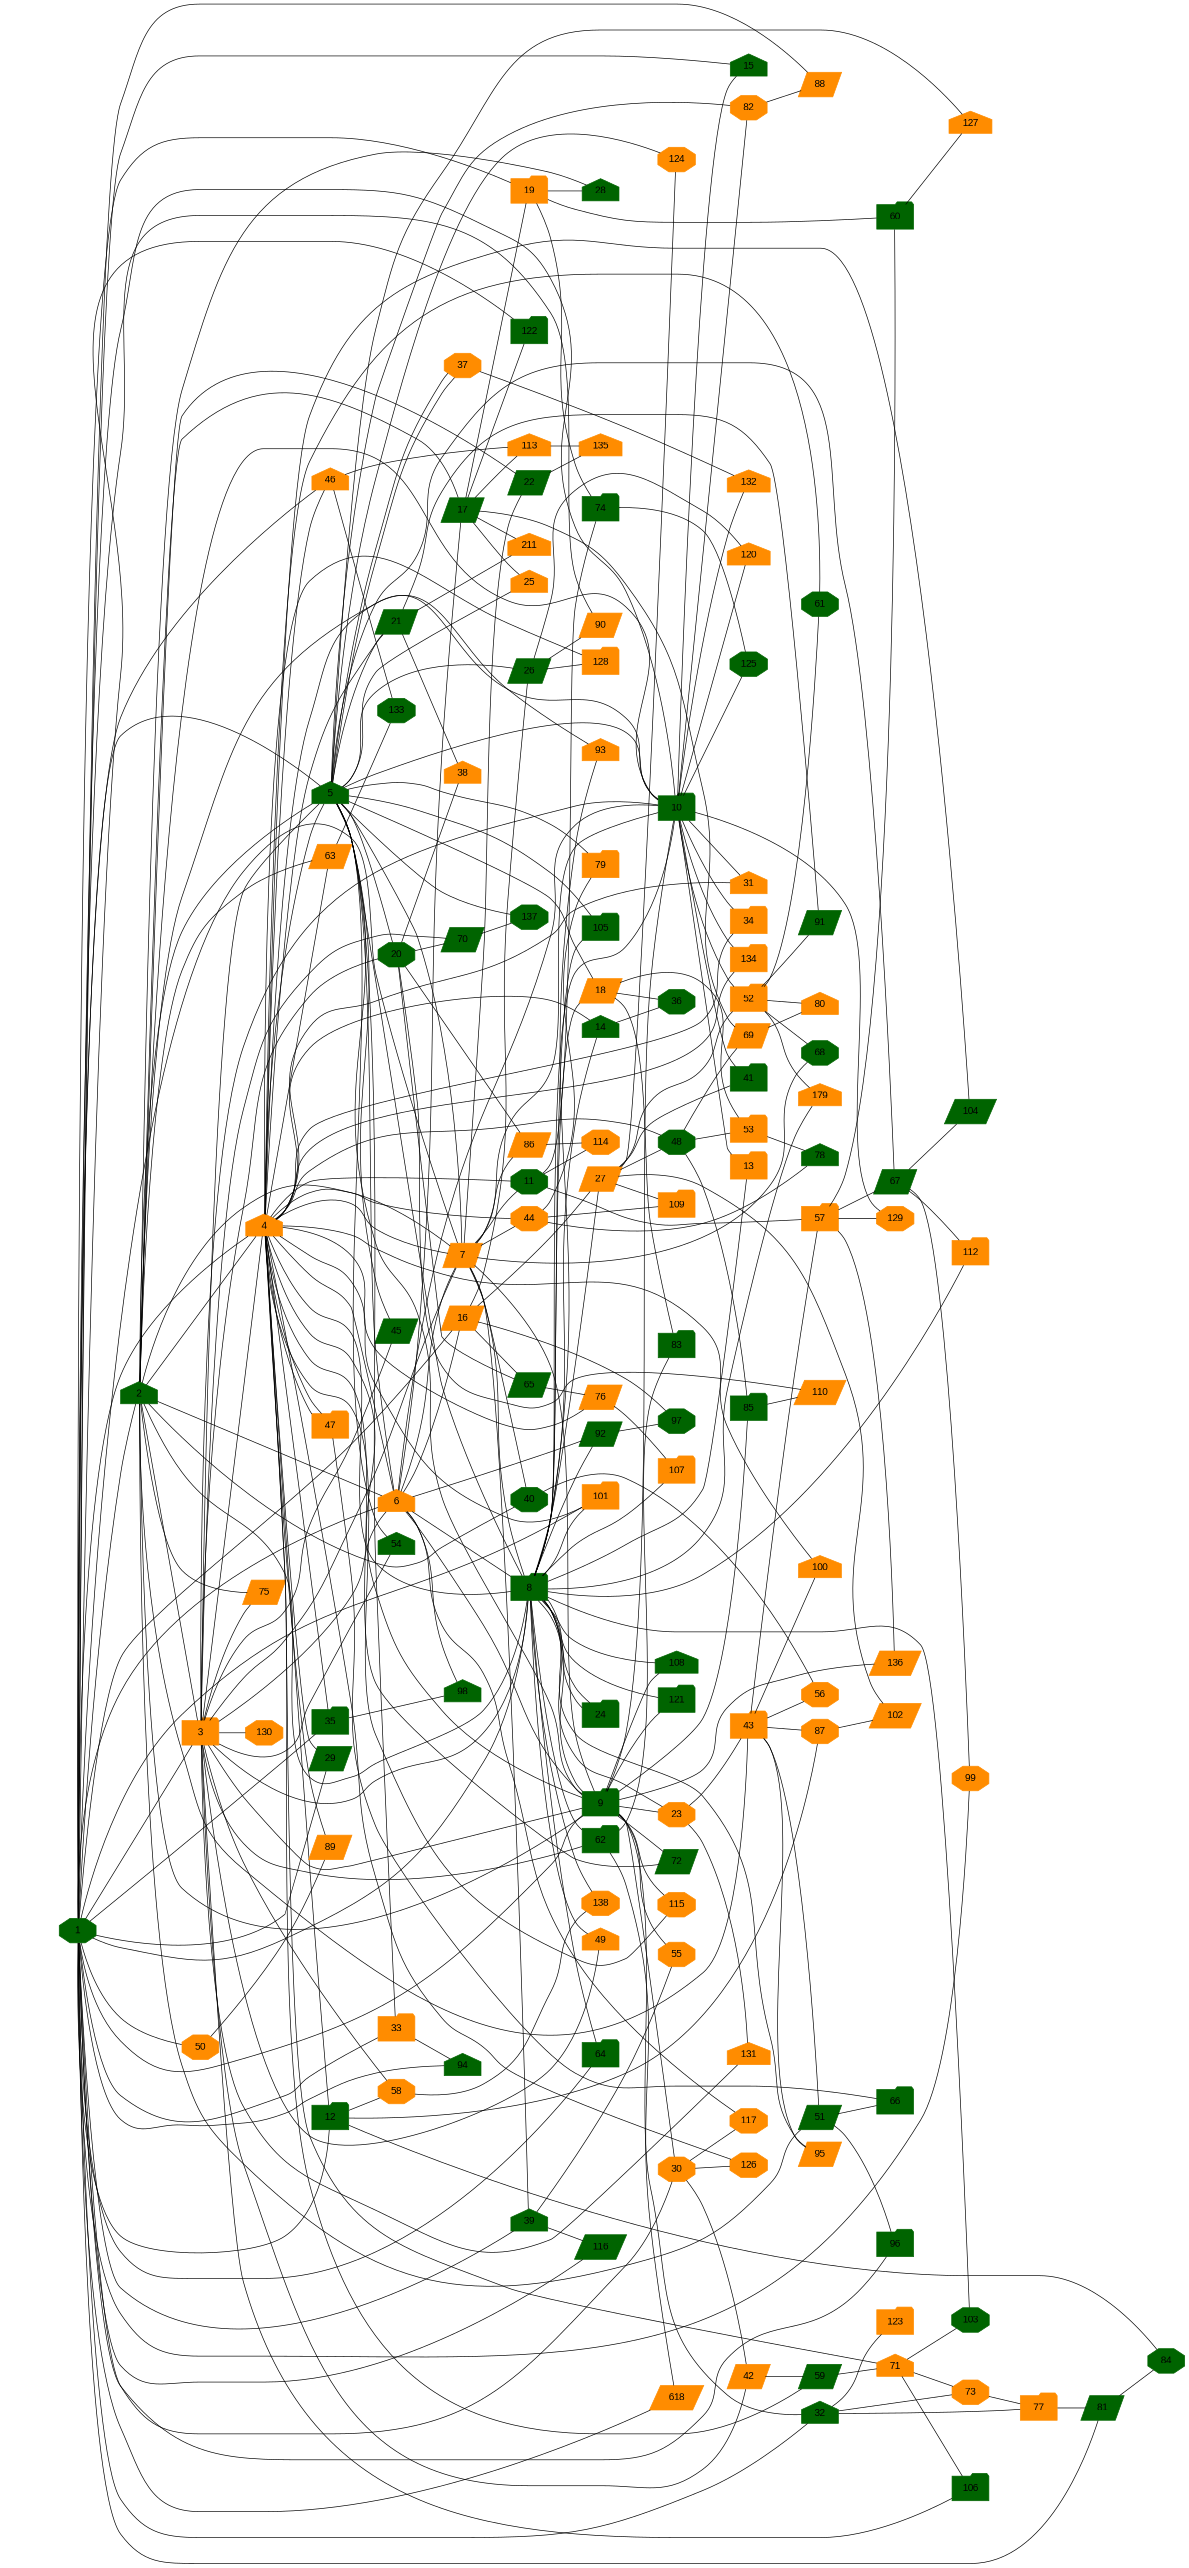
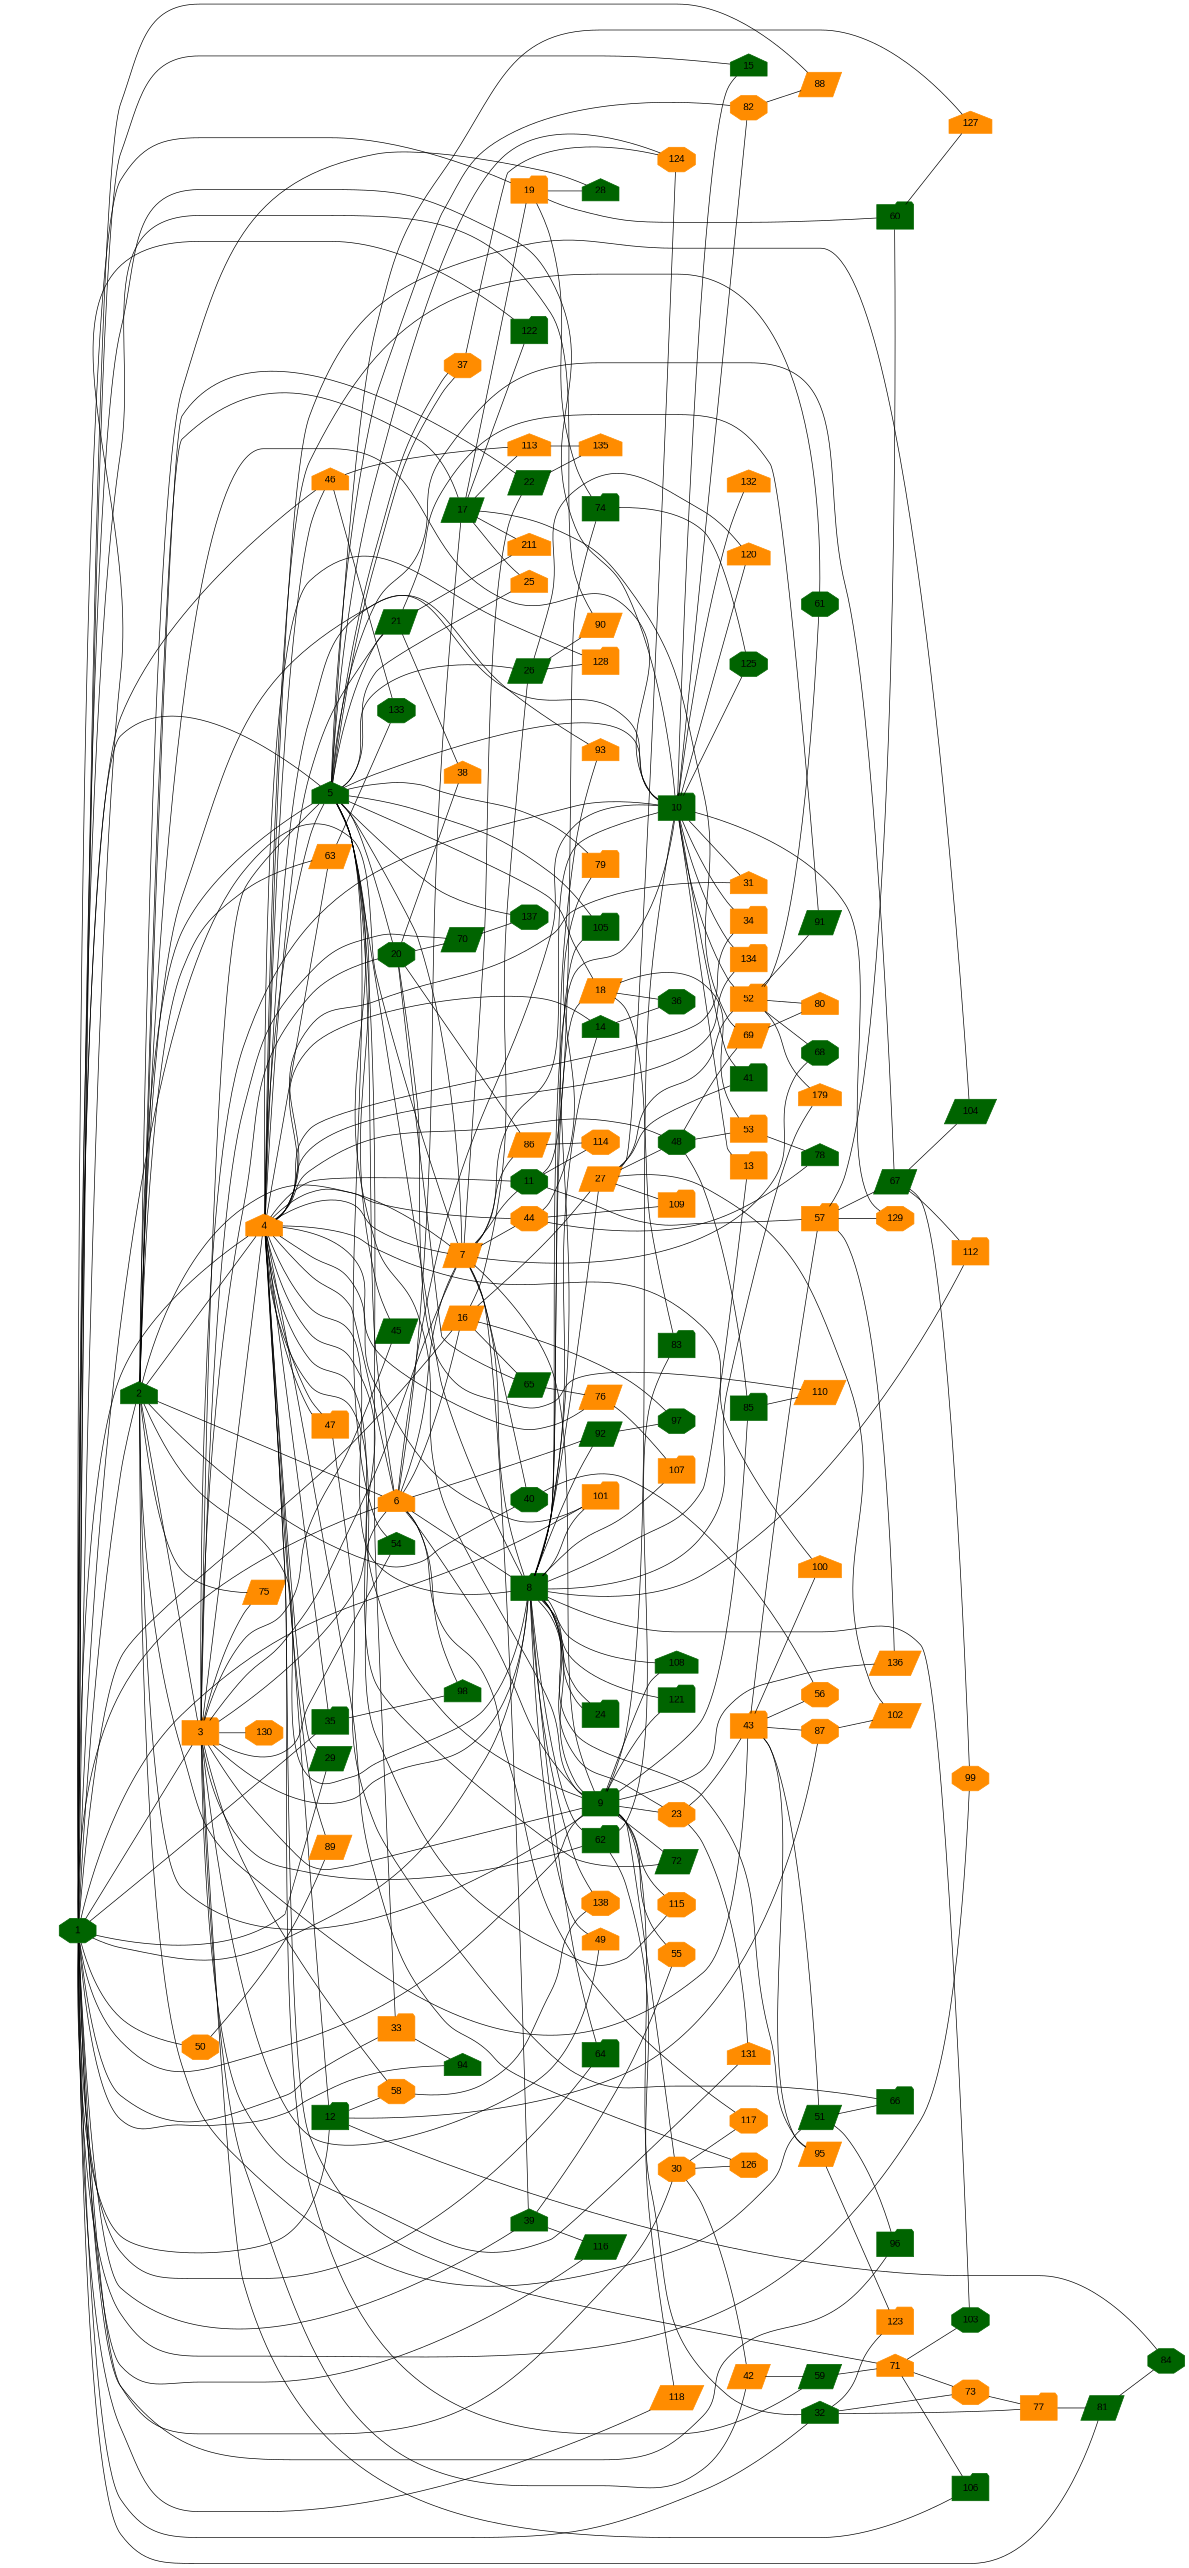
edge "37" -- "132": now "37" -- "124"
edge "95" -- "123": added
node "618": label "618" -> "118"
